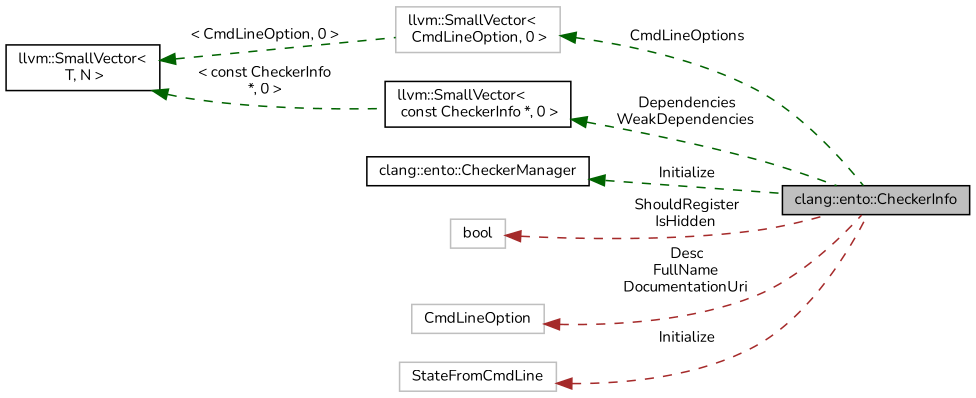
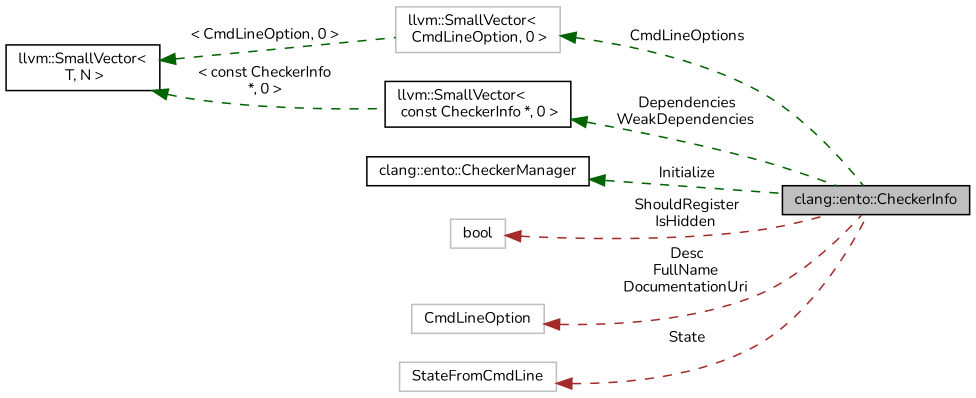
edge "clang::ento::CheckerInfo" -> "StateFromCmdLine": label " Initialize" -> " State"
